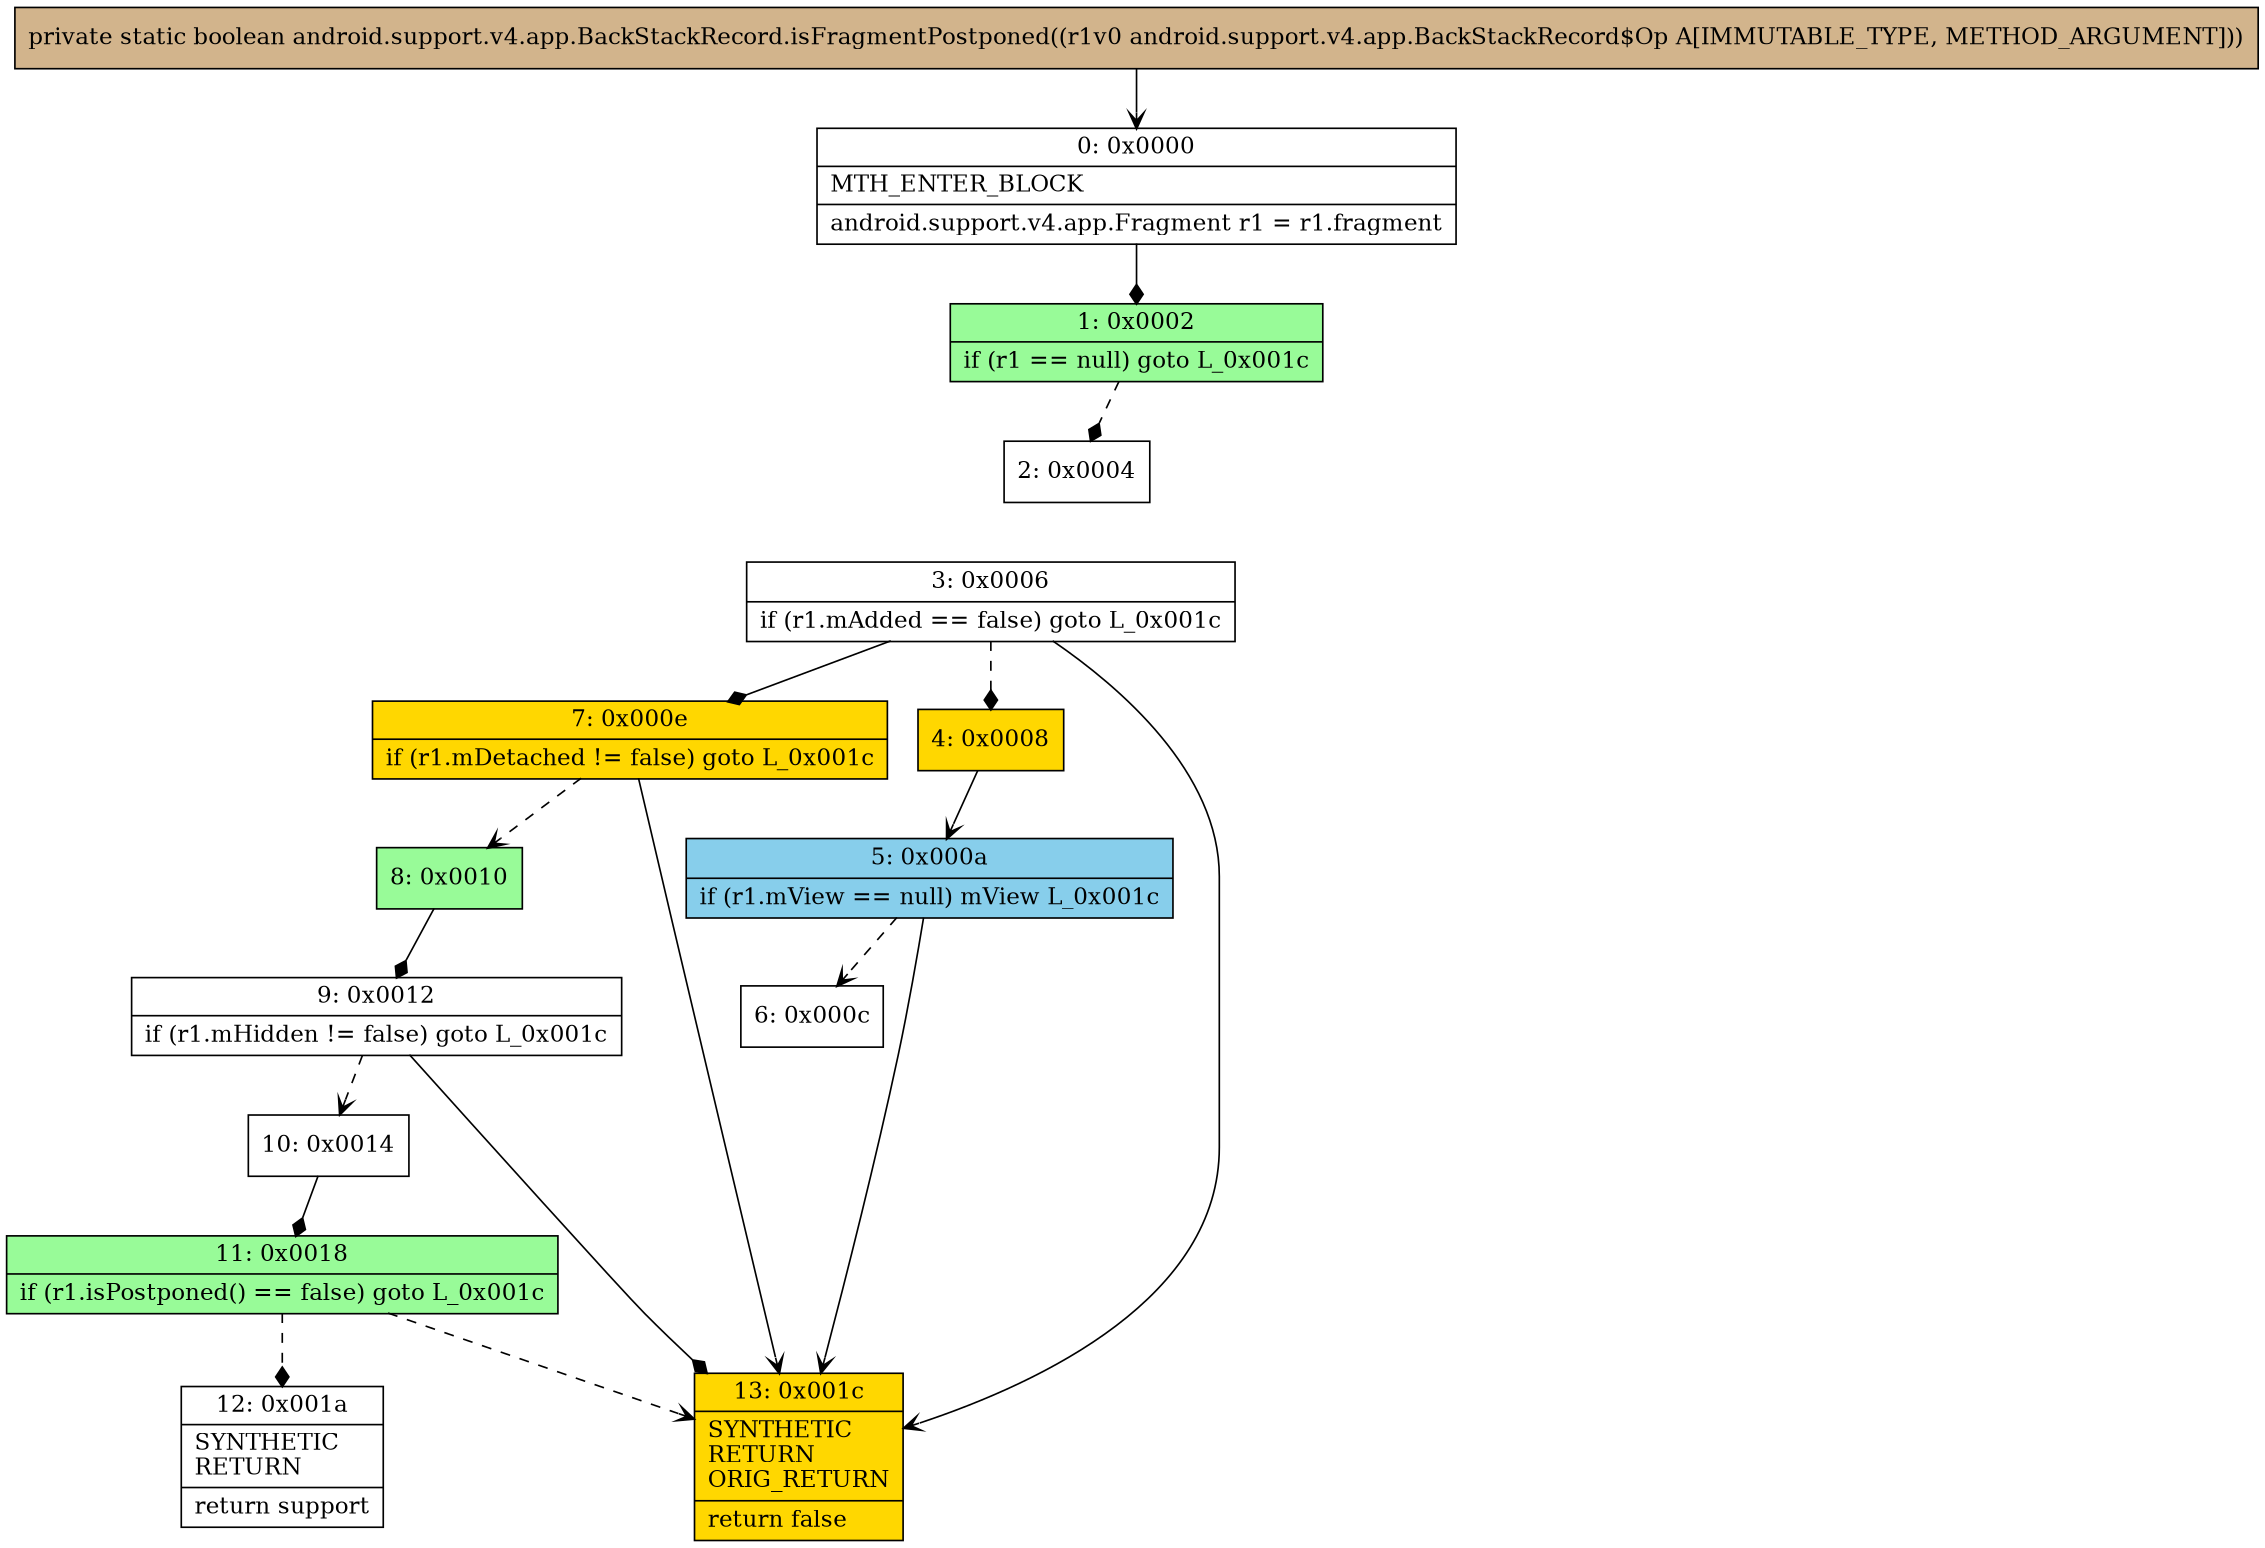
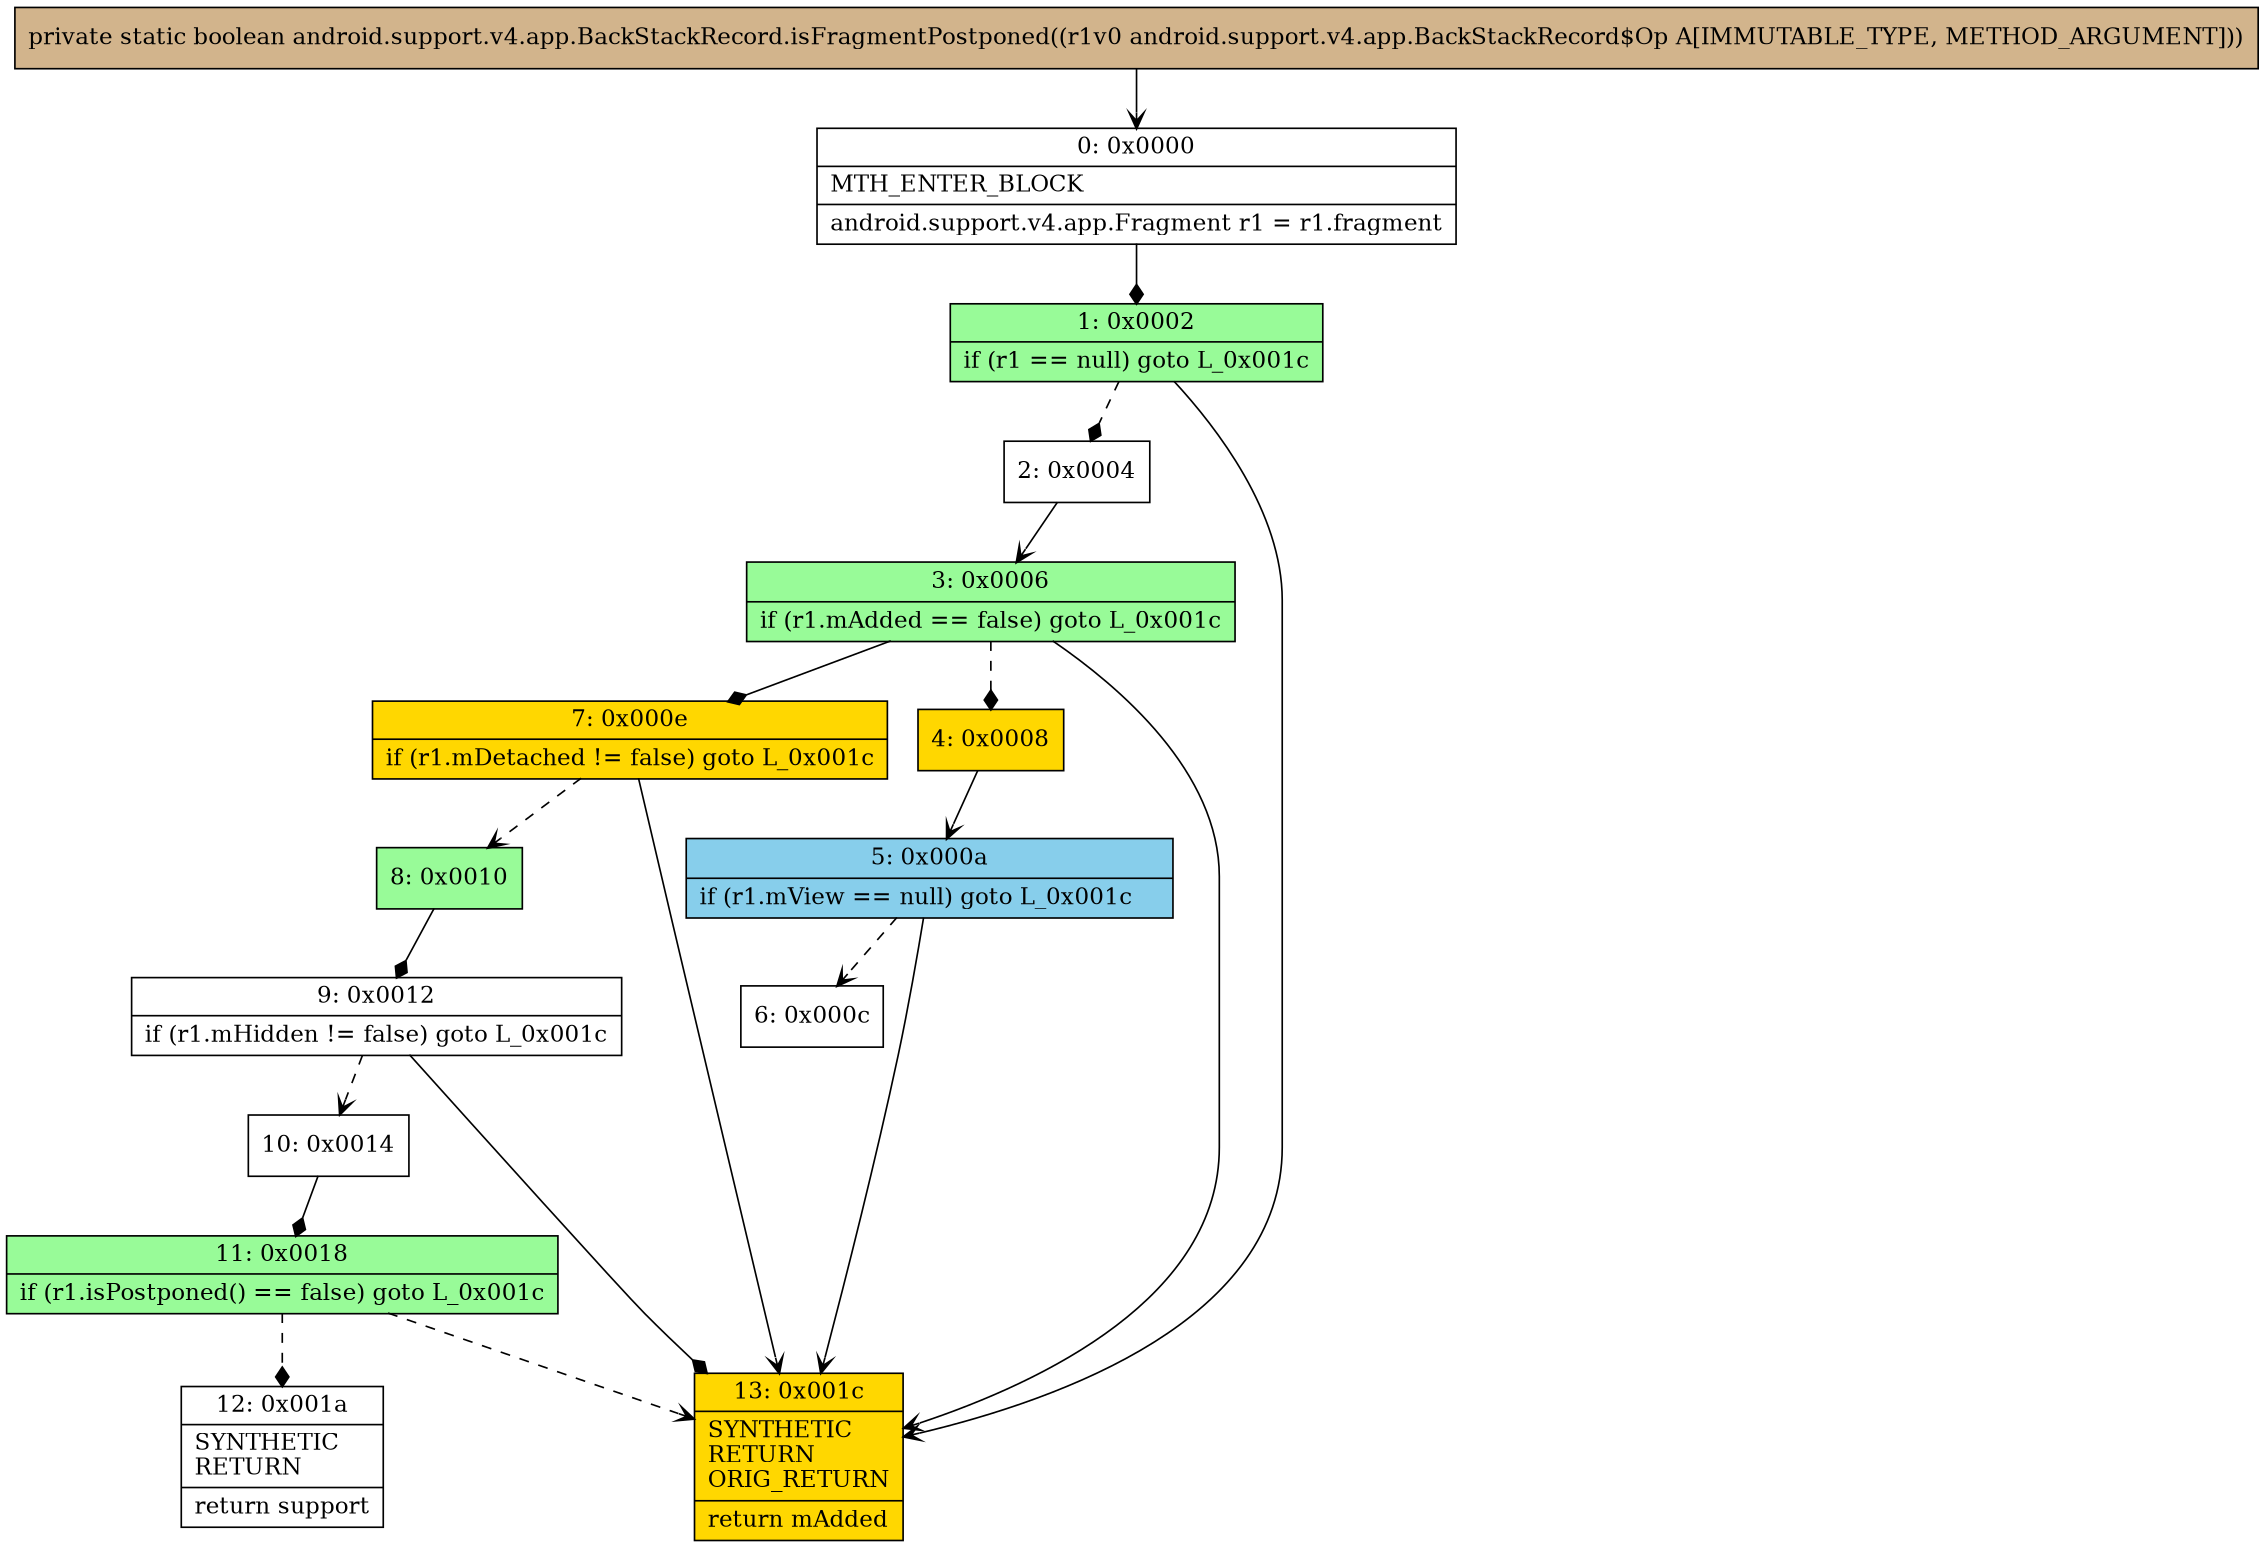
edge "2: 0x0004" -> "3: 0x0006": added
node "3: 0x0006": fillcolor white -> palegreen
node "5: 0x000a": text "if (r1.mView == null) mView L_0x001c" -> "if (r1.mView == null) goto L_0x001c"
edge "1: 0x0002" -> "13: 0x001c": added
node "13: 0x001c": text "return false" -> "return mAdded"
